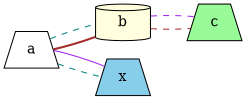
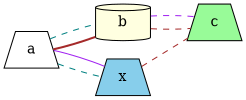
edge "c" -- "x": added
